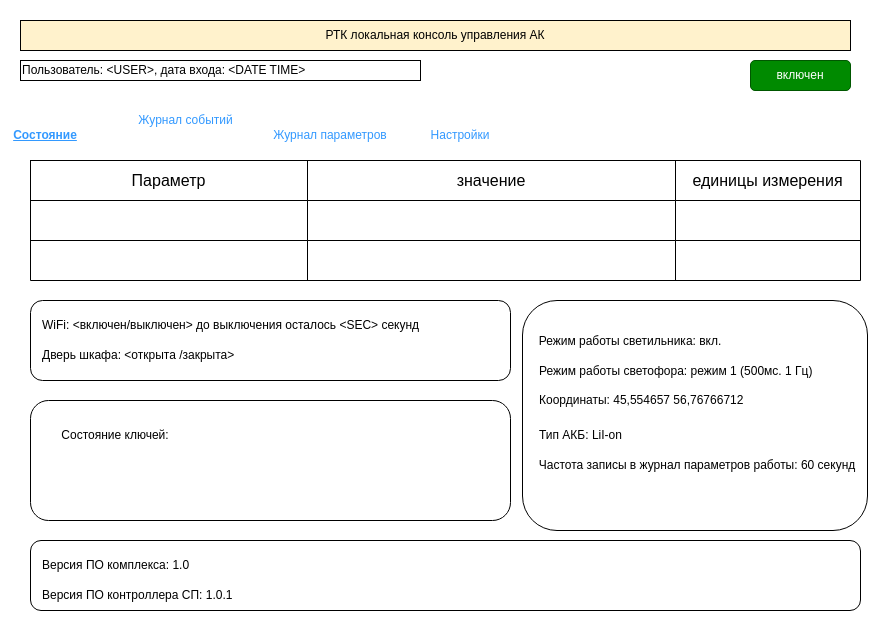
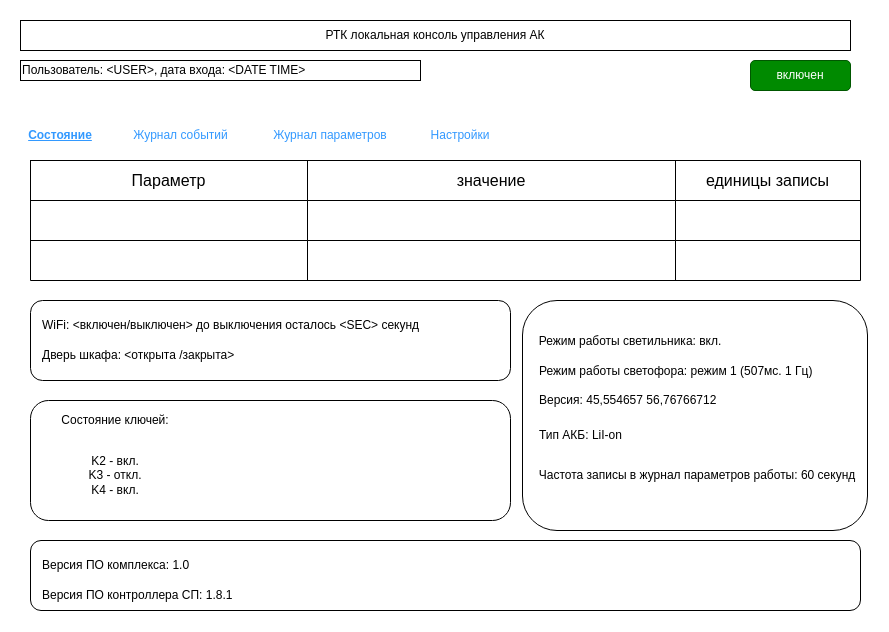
node "РТК локальная консоль управления АК": fillcolor #fff2cc -> #ffffff
node "Журнал событий": moved (186, 121) -> (181, 136)
node "Состояние": moved (46, 136) -> (61, 136)
node "единицы измерения": label "единицы измерения" -> "единицы записы"
node "Режим работы светофора: режим 1 (500мс. 1 Гц)": label "Режим работы светофора: режим 1 (500мс. 1 Гц)" -> "Режим работы светофора: режим 1 (507мс. 1 Гц)"
node "Координаты: 45,554657 56,76766712": label "Координаты: 45,554657 56,76766712" -> "Версия: 45,554657 56,76766712"
node "Состояние ключей:": moved (116, 436) -> (116, 421)
node "Частота записы в журнал параметров работы: 60 секунд": moved (698, 466) -> (698, 476)
node "K2 - вкл. K3 - откл. K4 - вкл.": added
node "Версия ПО контроллера СП: 1.0.1": label "Версия ПО контроллера СП: 1.0.1" -> "Версия ПО контроллера СП: 1.8.1"
